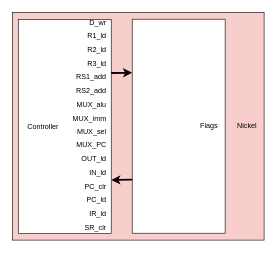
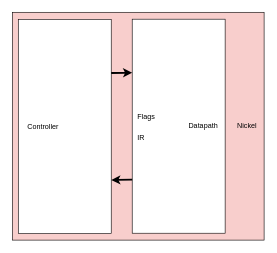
node "D_wr R1_ld R2_ld R3_ld RS1_add RS2_add MUX_alu MUX_imm MUX_sel MUX_PC OUT_ld IN_ld PC_clr PC_ld IR_ld SR_clr": removed
node "Flags": label "Flags" -> "Datapath"
node "Flags IR": added
